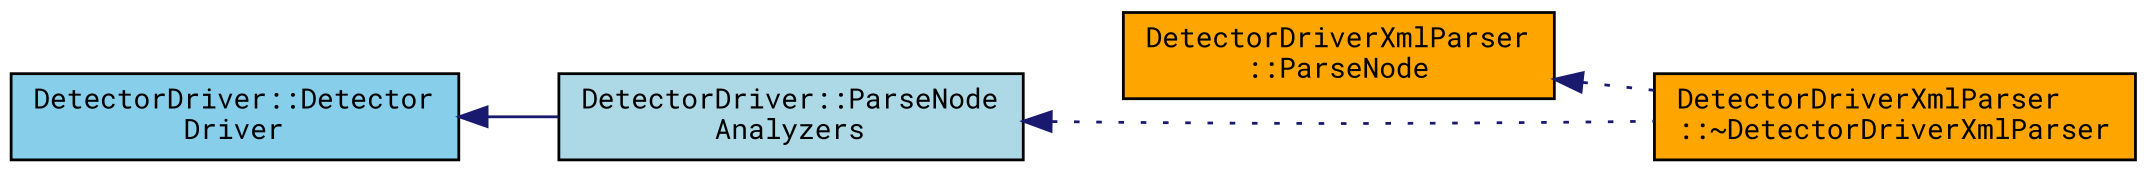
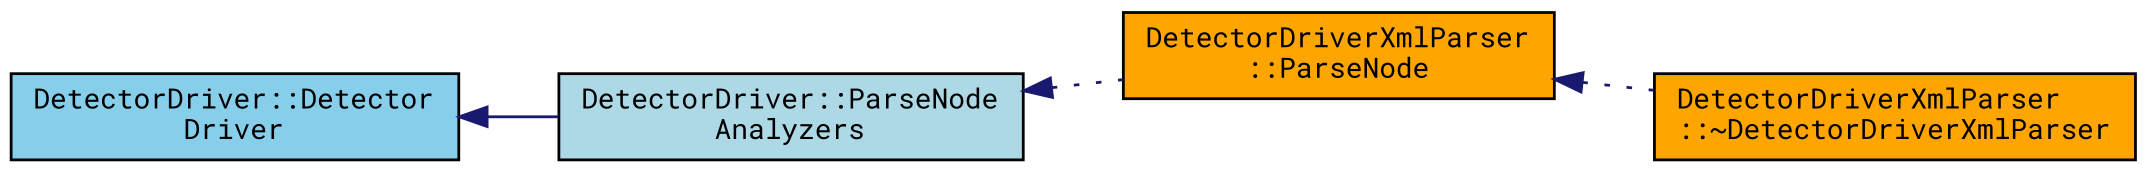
edge "DetectorDriverXmlParser ::~DetectorDriverXmlParser" -> "DetectorDriver::ParseNode Analyzers": now "DetectorDriverXmlParser ::ParseNode" -> "DetectorDriver::ParseNode Analyzers"
